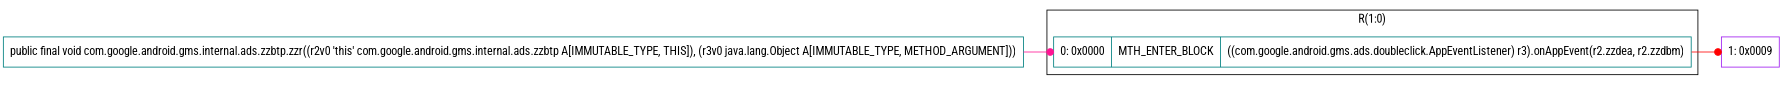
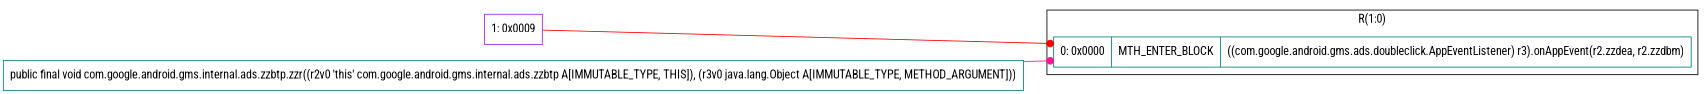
edge "0: 0x0000" -> "1: 0x0009": reversed
